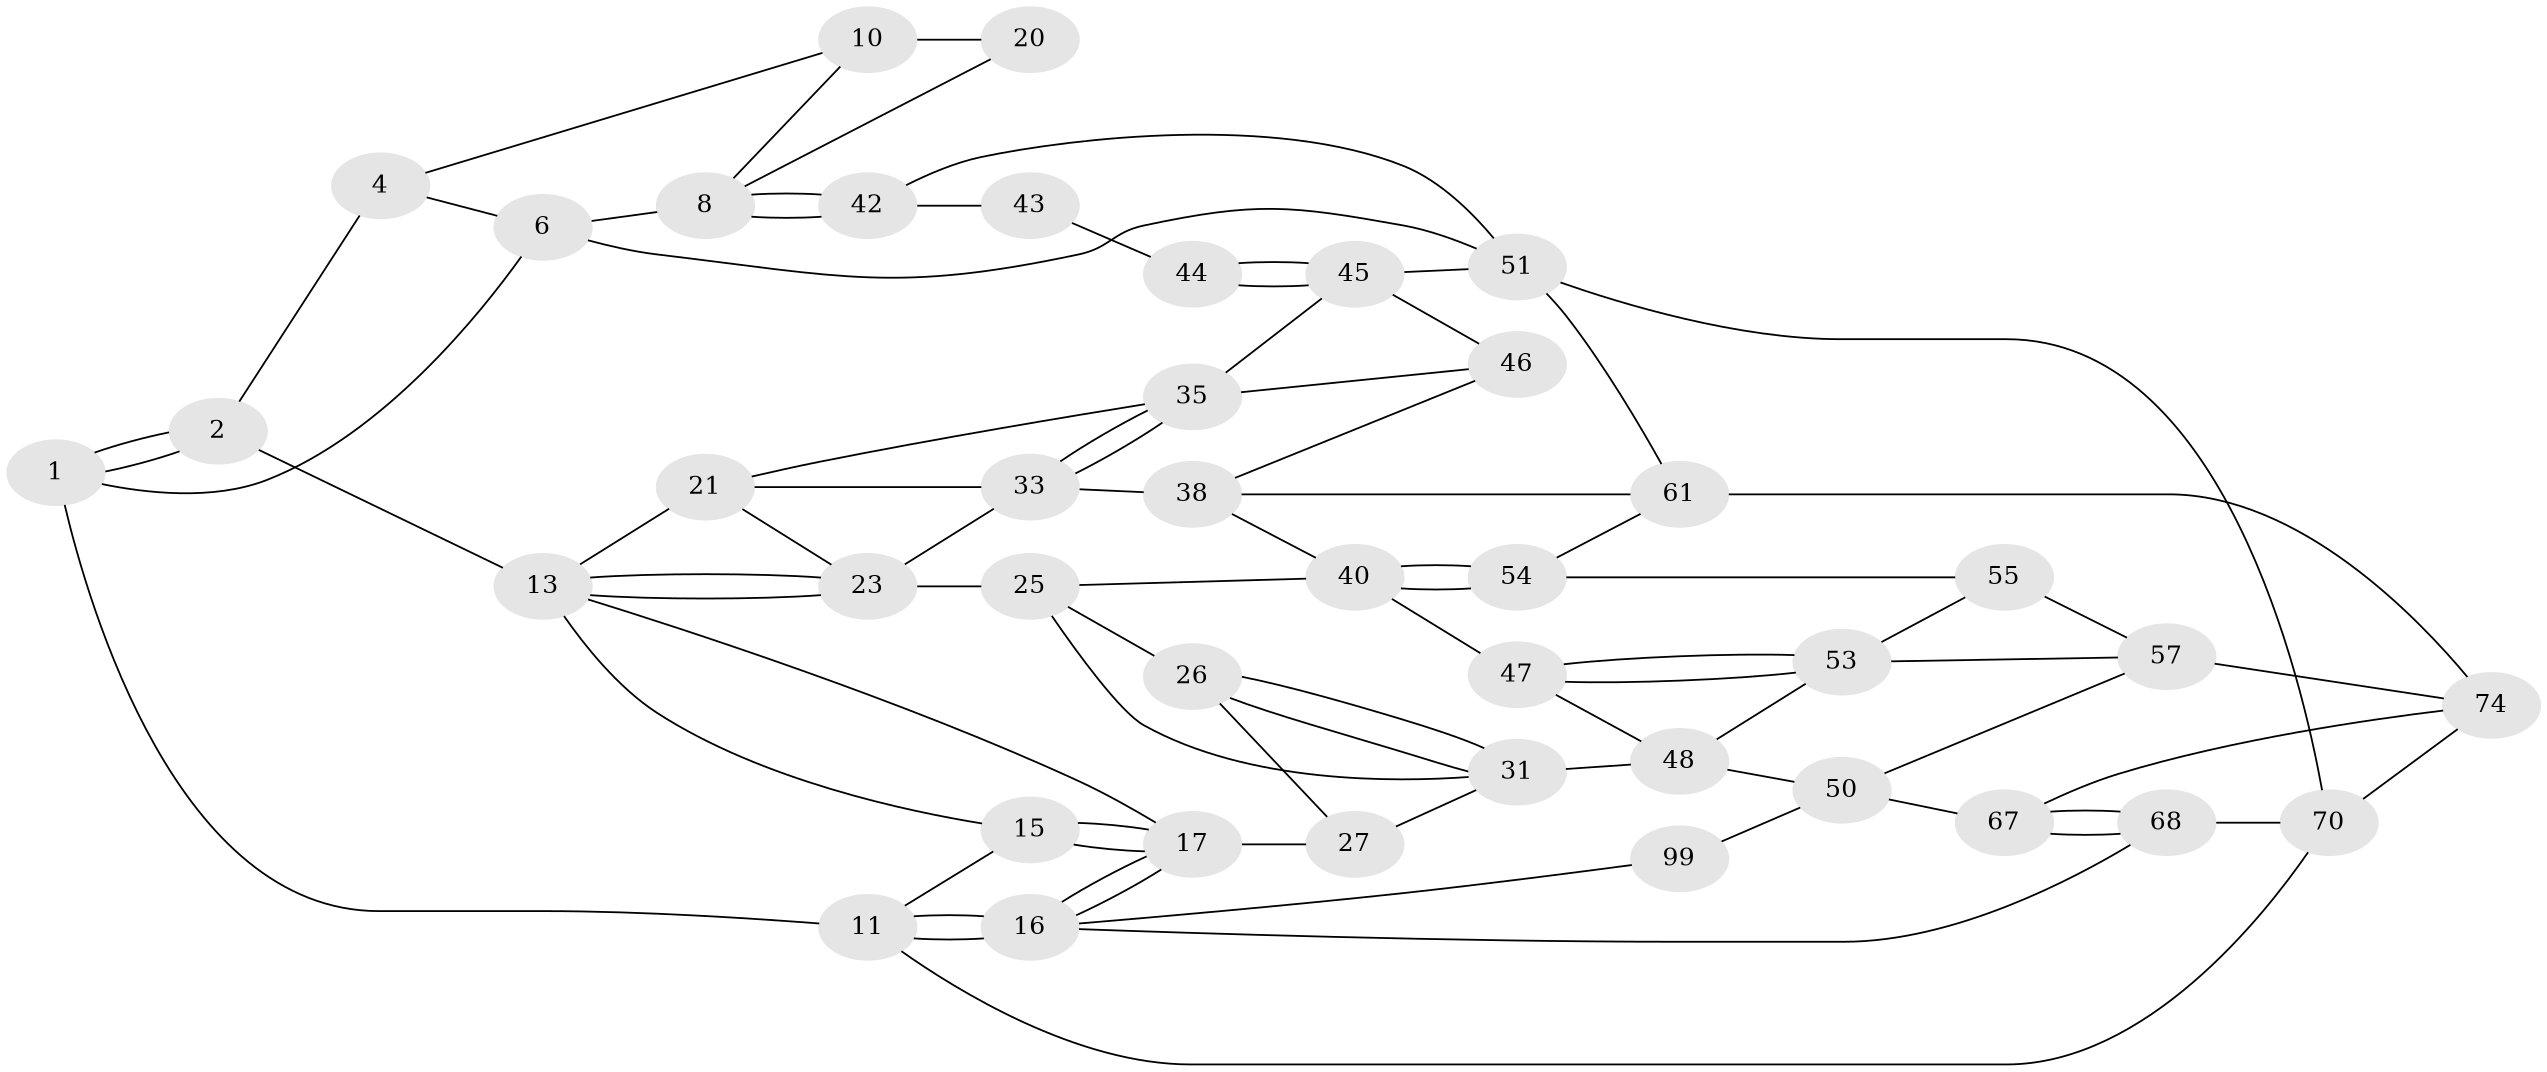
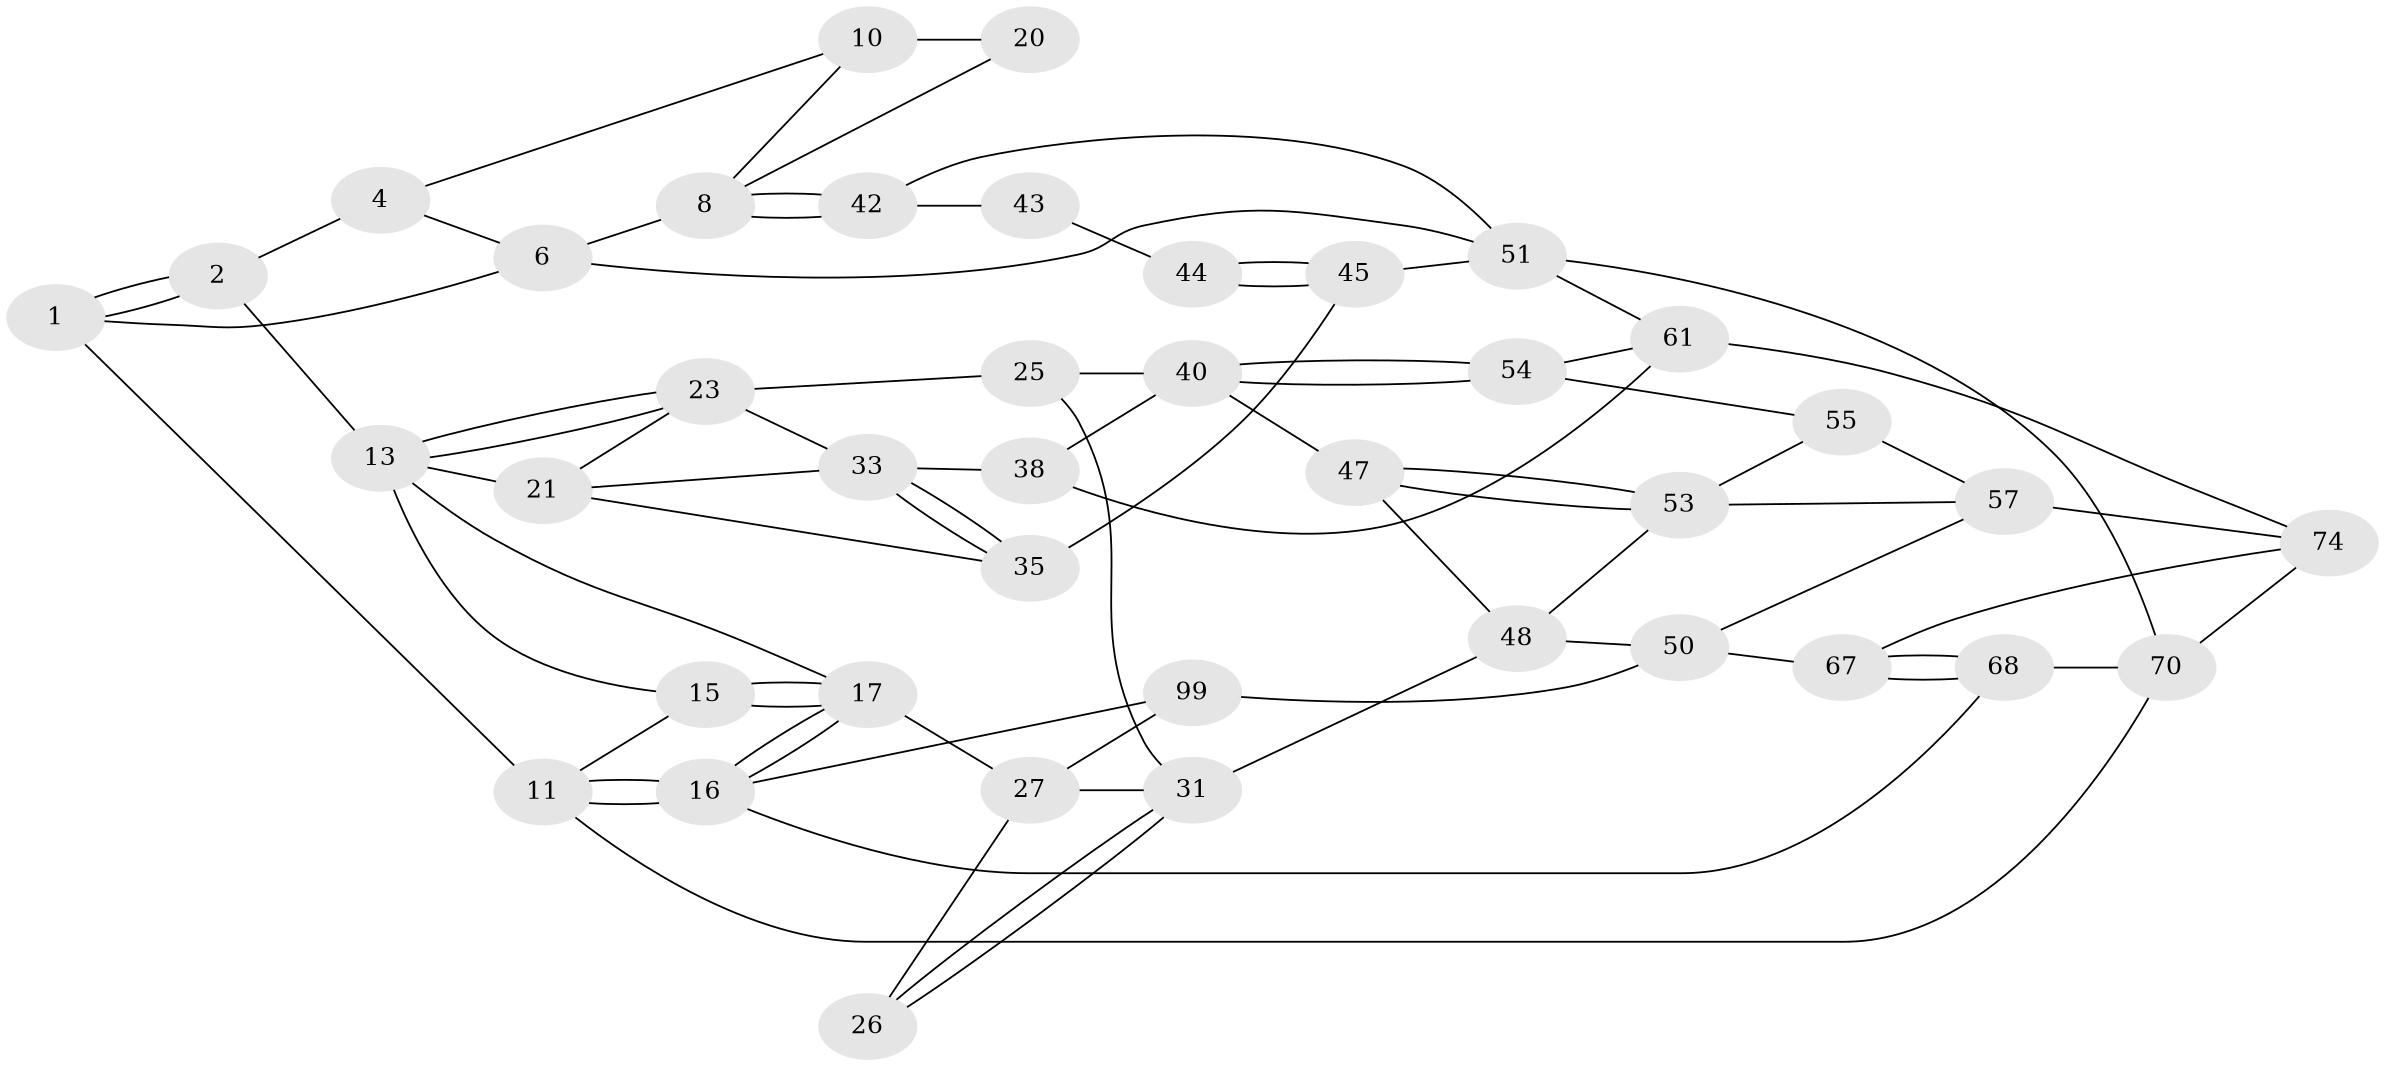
node "46": removed
edge "25" -- "26": removed
edge "99" -- "27": added
